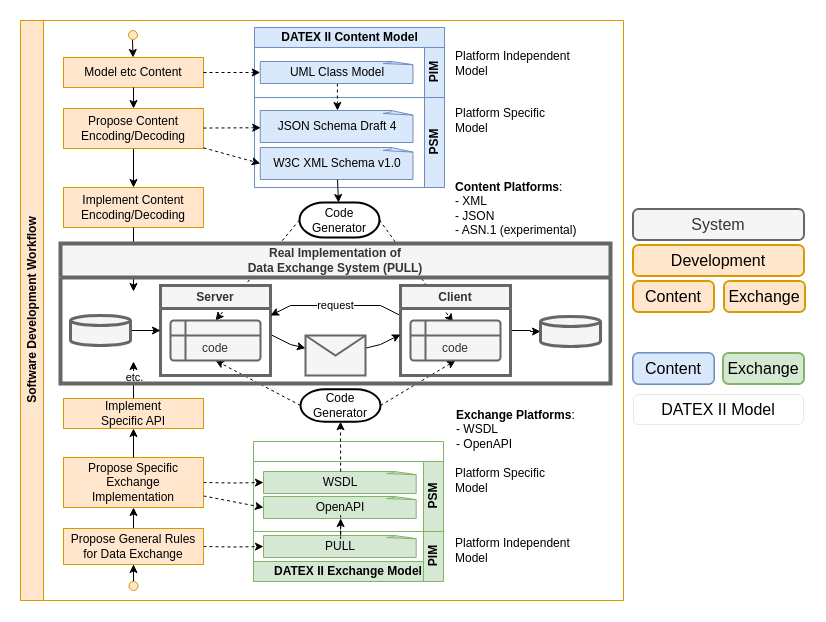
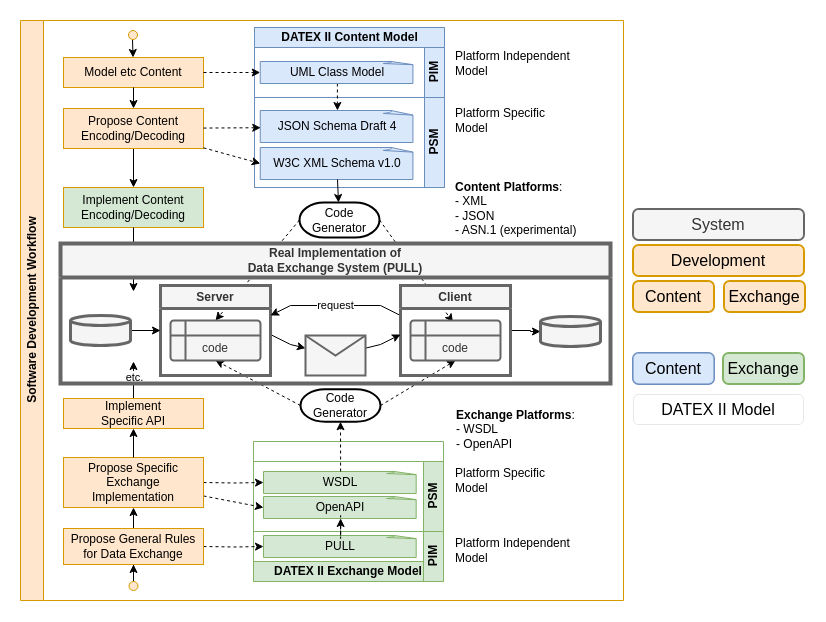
node "Implement Content Encoding/Decoding": fillcolor #ffe6cc -> #d5e8d4
